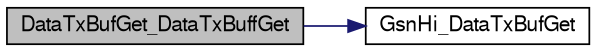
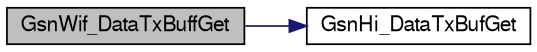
node "DataTxBufGet_DataTxBuffGet": label "DataTxBufGet_DataTxBuffGet" -> "GsnWif_DataTxBuffGet"
